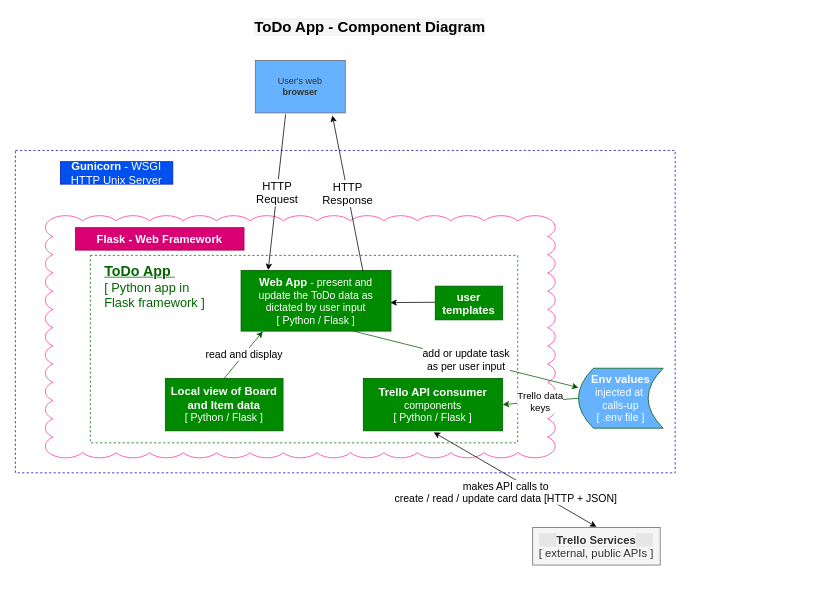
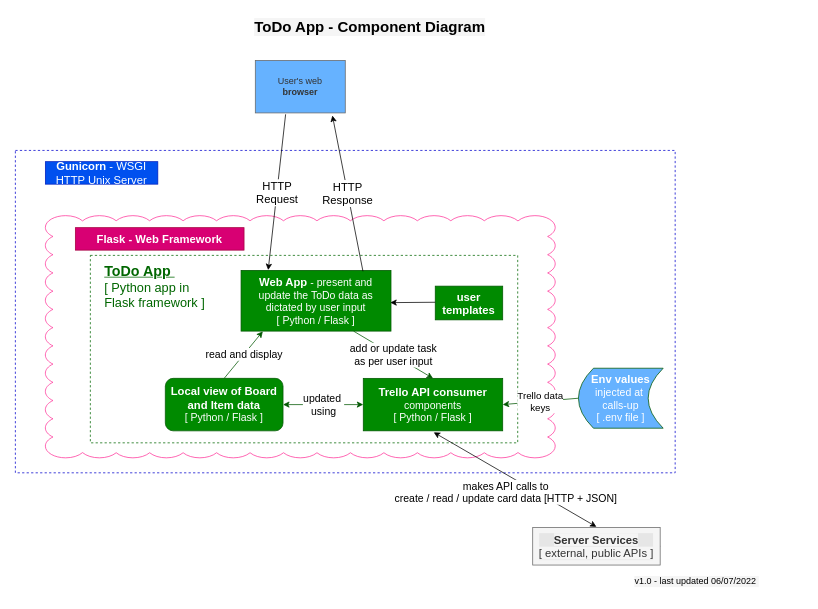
node "Gunicorn - WSGI HTTP Unix Server": moved (117, 173) -> (102, 173)
edge "Web App - present and update the ToDo data as dictated by user input [ Python / Flask ]" -> "Env valuesinjected at calls-up [ .env file ]": now "Web App - present and update the ToDo data as dictated by user input [ Python / Flask ]" -> "Trello API consumercomponents[ Python / Flask ]"
node "Local view of Board and Item data [ Python / Flask ]": shape rectangle -> rounded rectangle
edge "Local view of Board and Item data [ Python / Flask ]" -- "Trello API consumercomponents[ Python / Flask ]": added, label "updated using"
node "Trello Services [ external, public APIs ]": label "Trello Services [ external, public APIs ]" -> "Server Services [ external, public APIs ]"
node "v1.0 - last updated 06/07/2022": added
